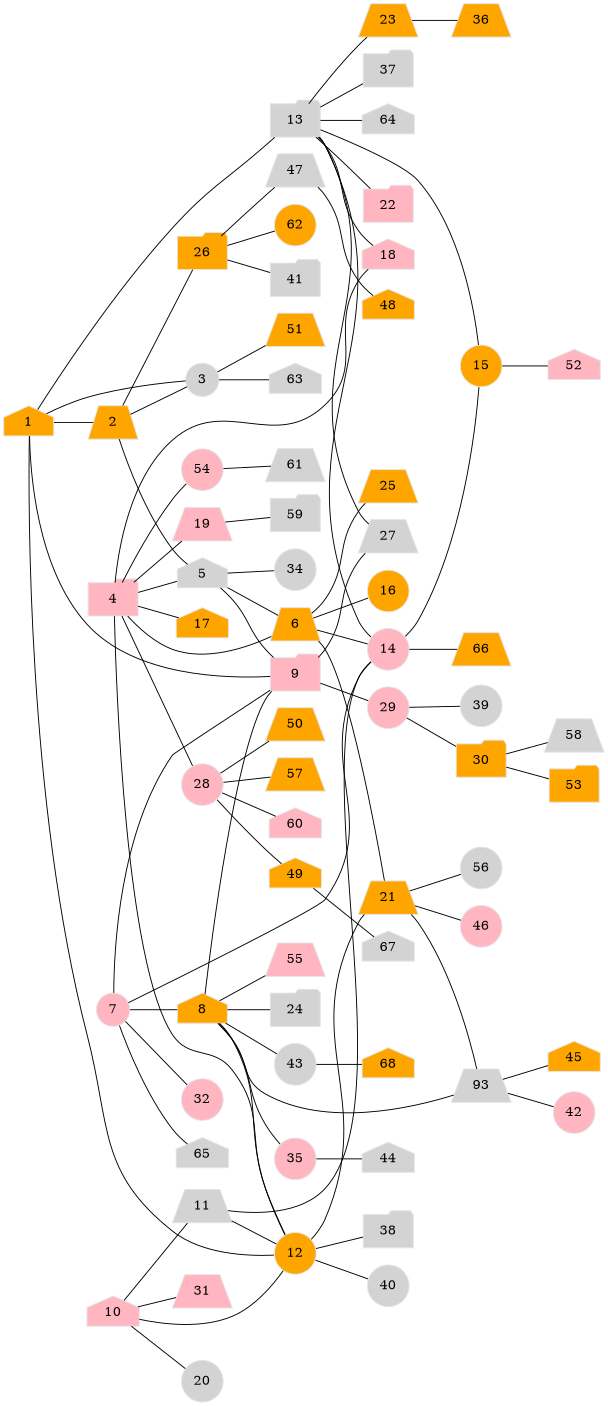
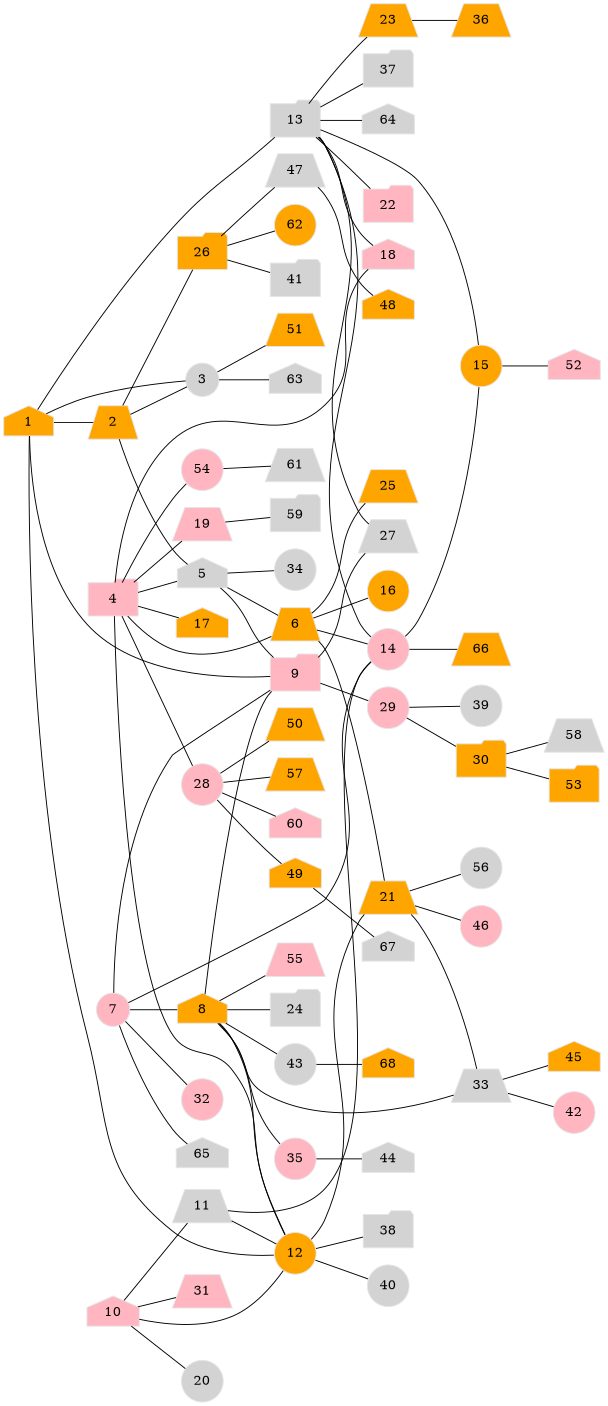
node "93": label "93" -> "33"
